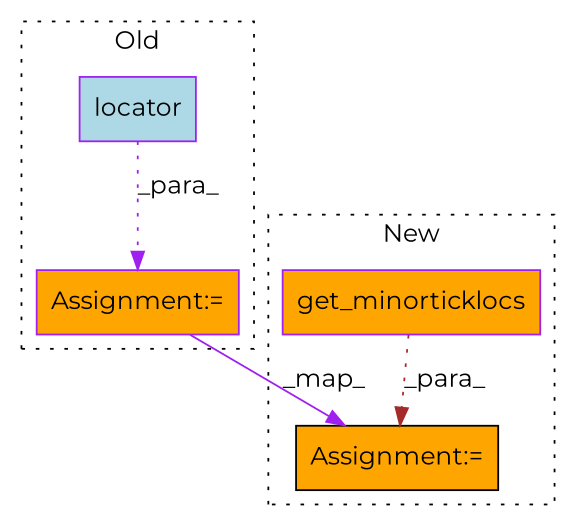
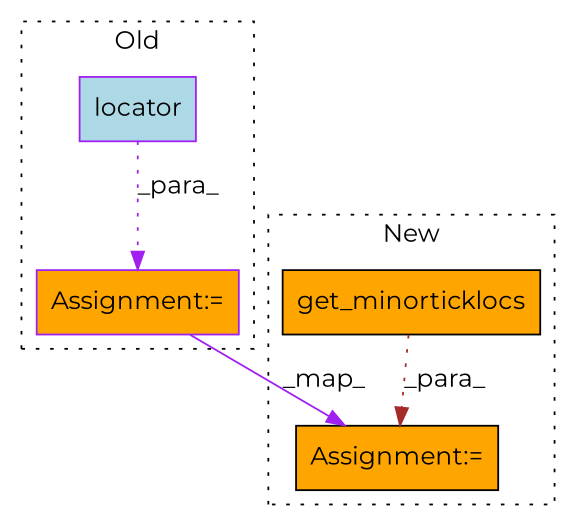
node "get_minorticklocs": color purple -> black
